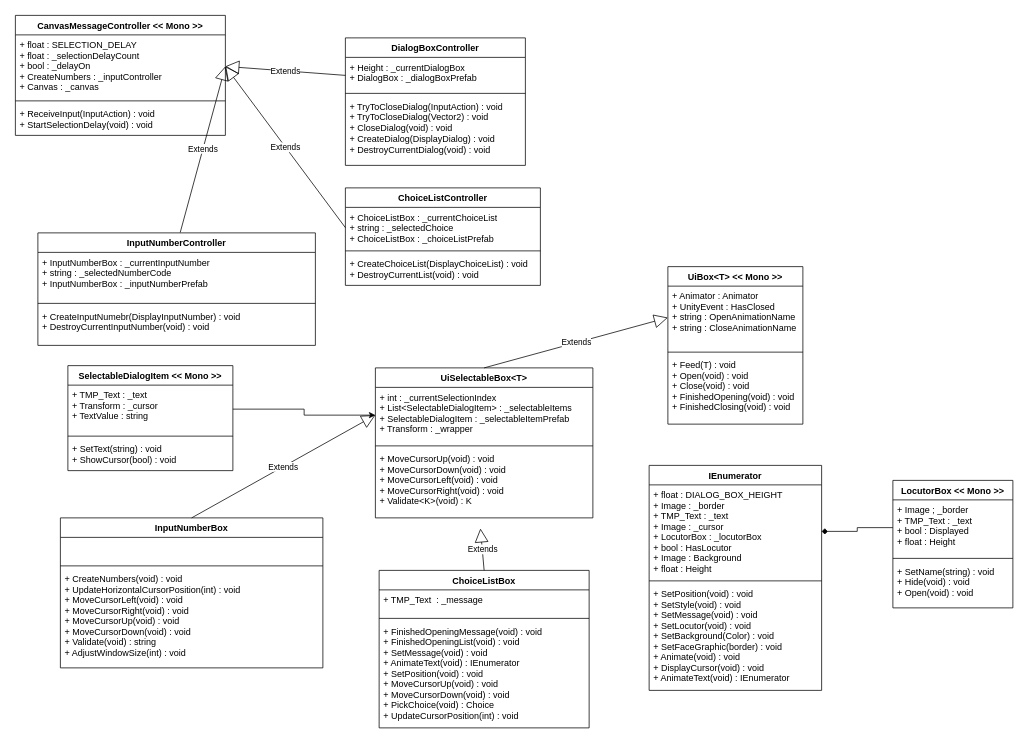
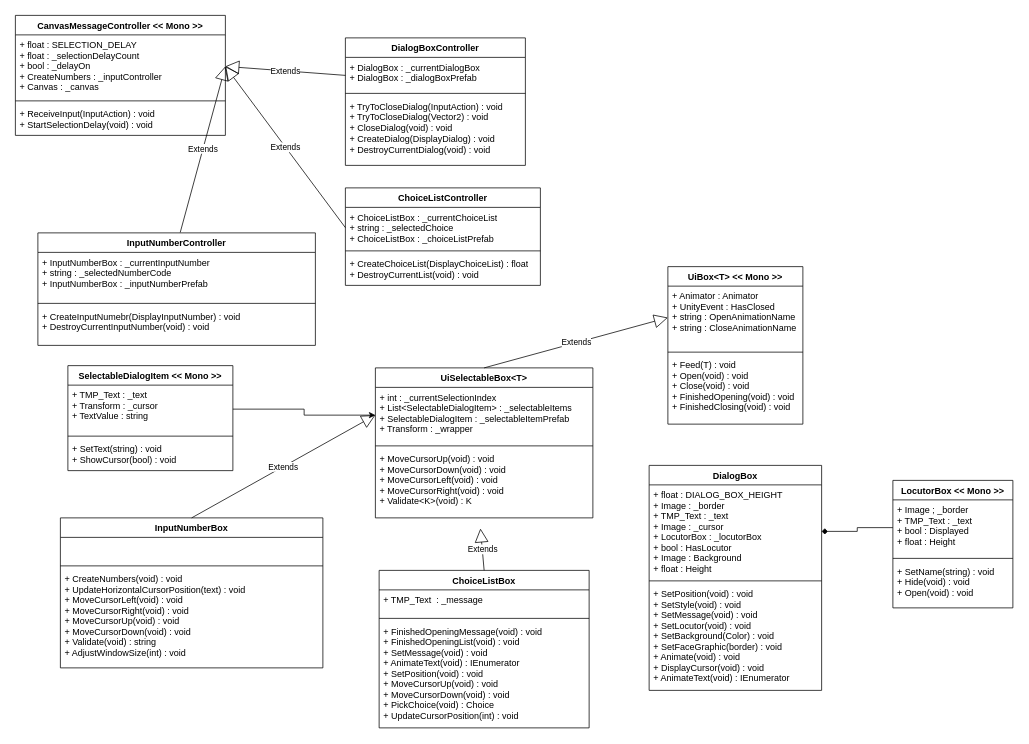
node "+ Height : _currentDialogBox + DialogBox : _dialogBoxPrefab": label "+ Height : _currentDialogBox + DialogBox : _dialogBoxPrefab" -> "+ DialogBox : _currentDialogBox + DialogBox : _dialogBoxPrefab"
node "+ CreateChoiceList(DisplayChoiceList) : void + DestroyCurrentList(void) : void": label "+ CreateChoiceList(DisplayChoiceList) : void + DestroyCurrentList(void) : void" -> "+ CreateChoiceList(DisplayChoiceList) : float + DestroyCurrentList(void) : void"
node "IEnumerator": label "IEnumerator" -> "DialogBox"
node "+ CreateNumbers(void) : void + UpdateHorizontalCursorPosition(int) : void + MoveCursorLeft(void) : void + MoveCursorRight(void) : void + MoveCursorUp(void) : void + MoveCursorDown(void) : void + Validate(void) : string + AdjustWindowSize(int) : void": label "+ CreateNumbers(void) : void + UpdateHorizontalCursorPosition(int) : void + MoveCursorLeft(void) : void + MoveCursorRight(void) : void + MoveCursorUp(void) : void + MoveCursorDown(void) : void + Validate(void) : string + AdjustWindowSize(int) : void" -> "+ CreateNumbers(void) : void + UpdateHorizontalCursorPosition(text) : void + MoveCursorLeft(void) : void + MoveCursorRight(void) : void + MoveCursorUp(void) : void + MoveCursorDown(void) : void + Validate(void) : string + AdjustWindowSize(int) : void"
